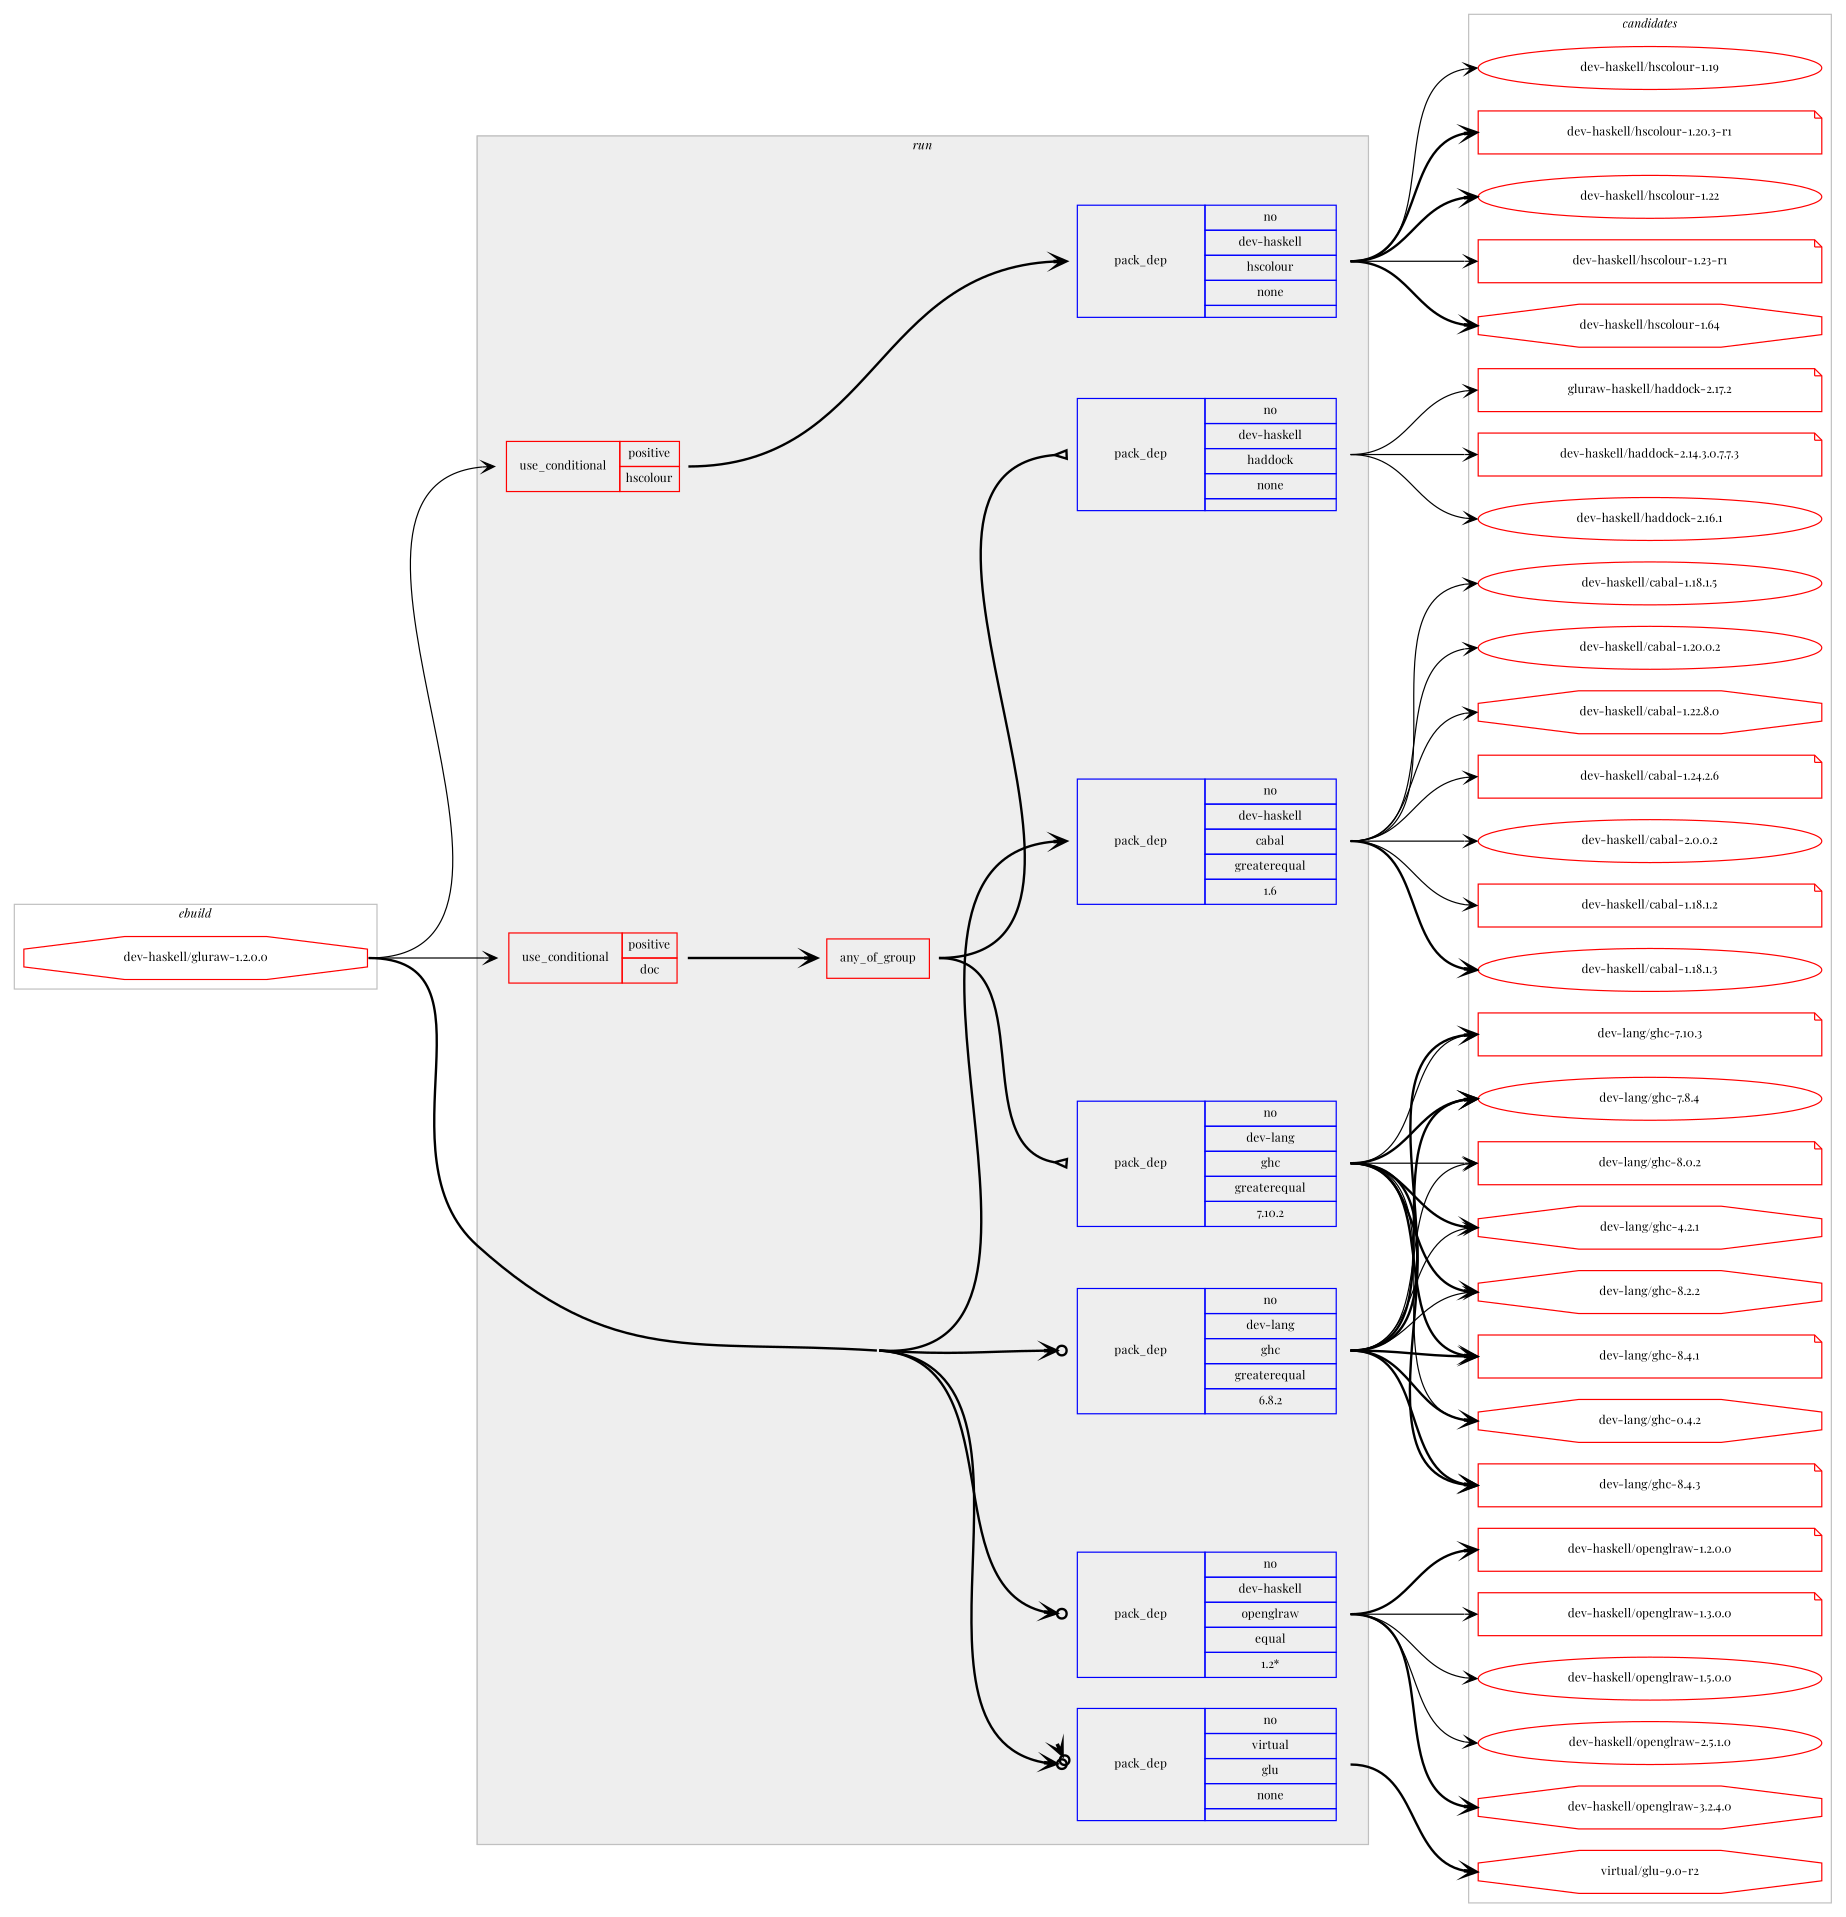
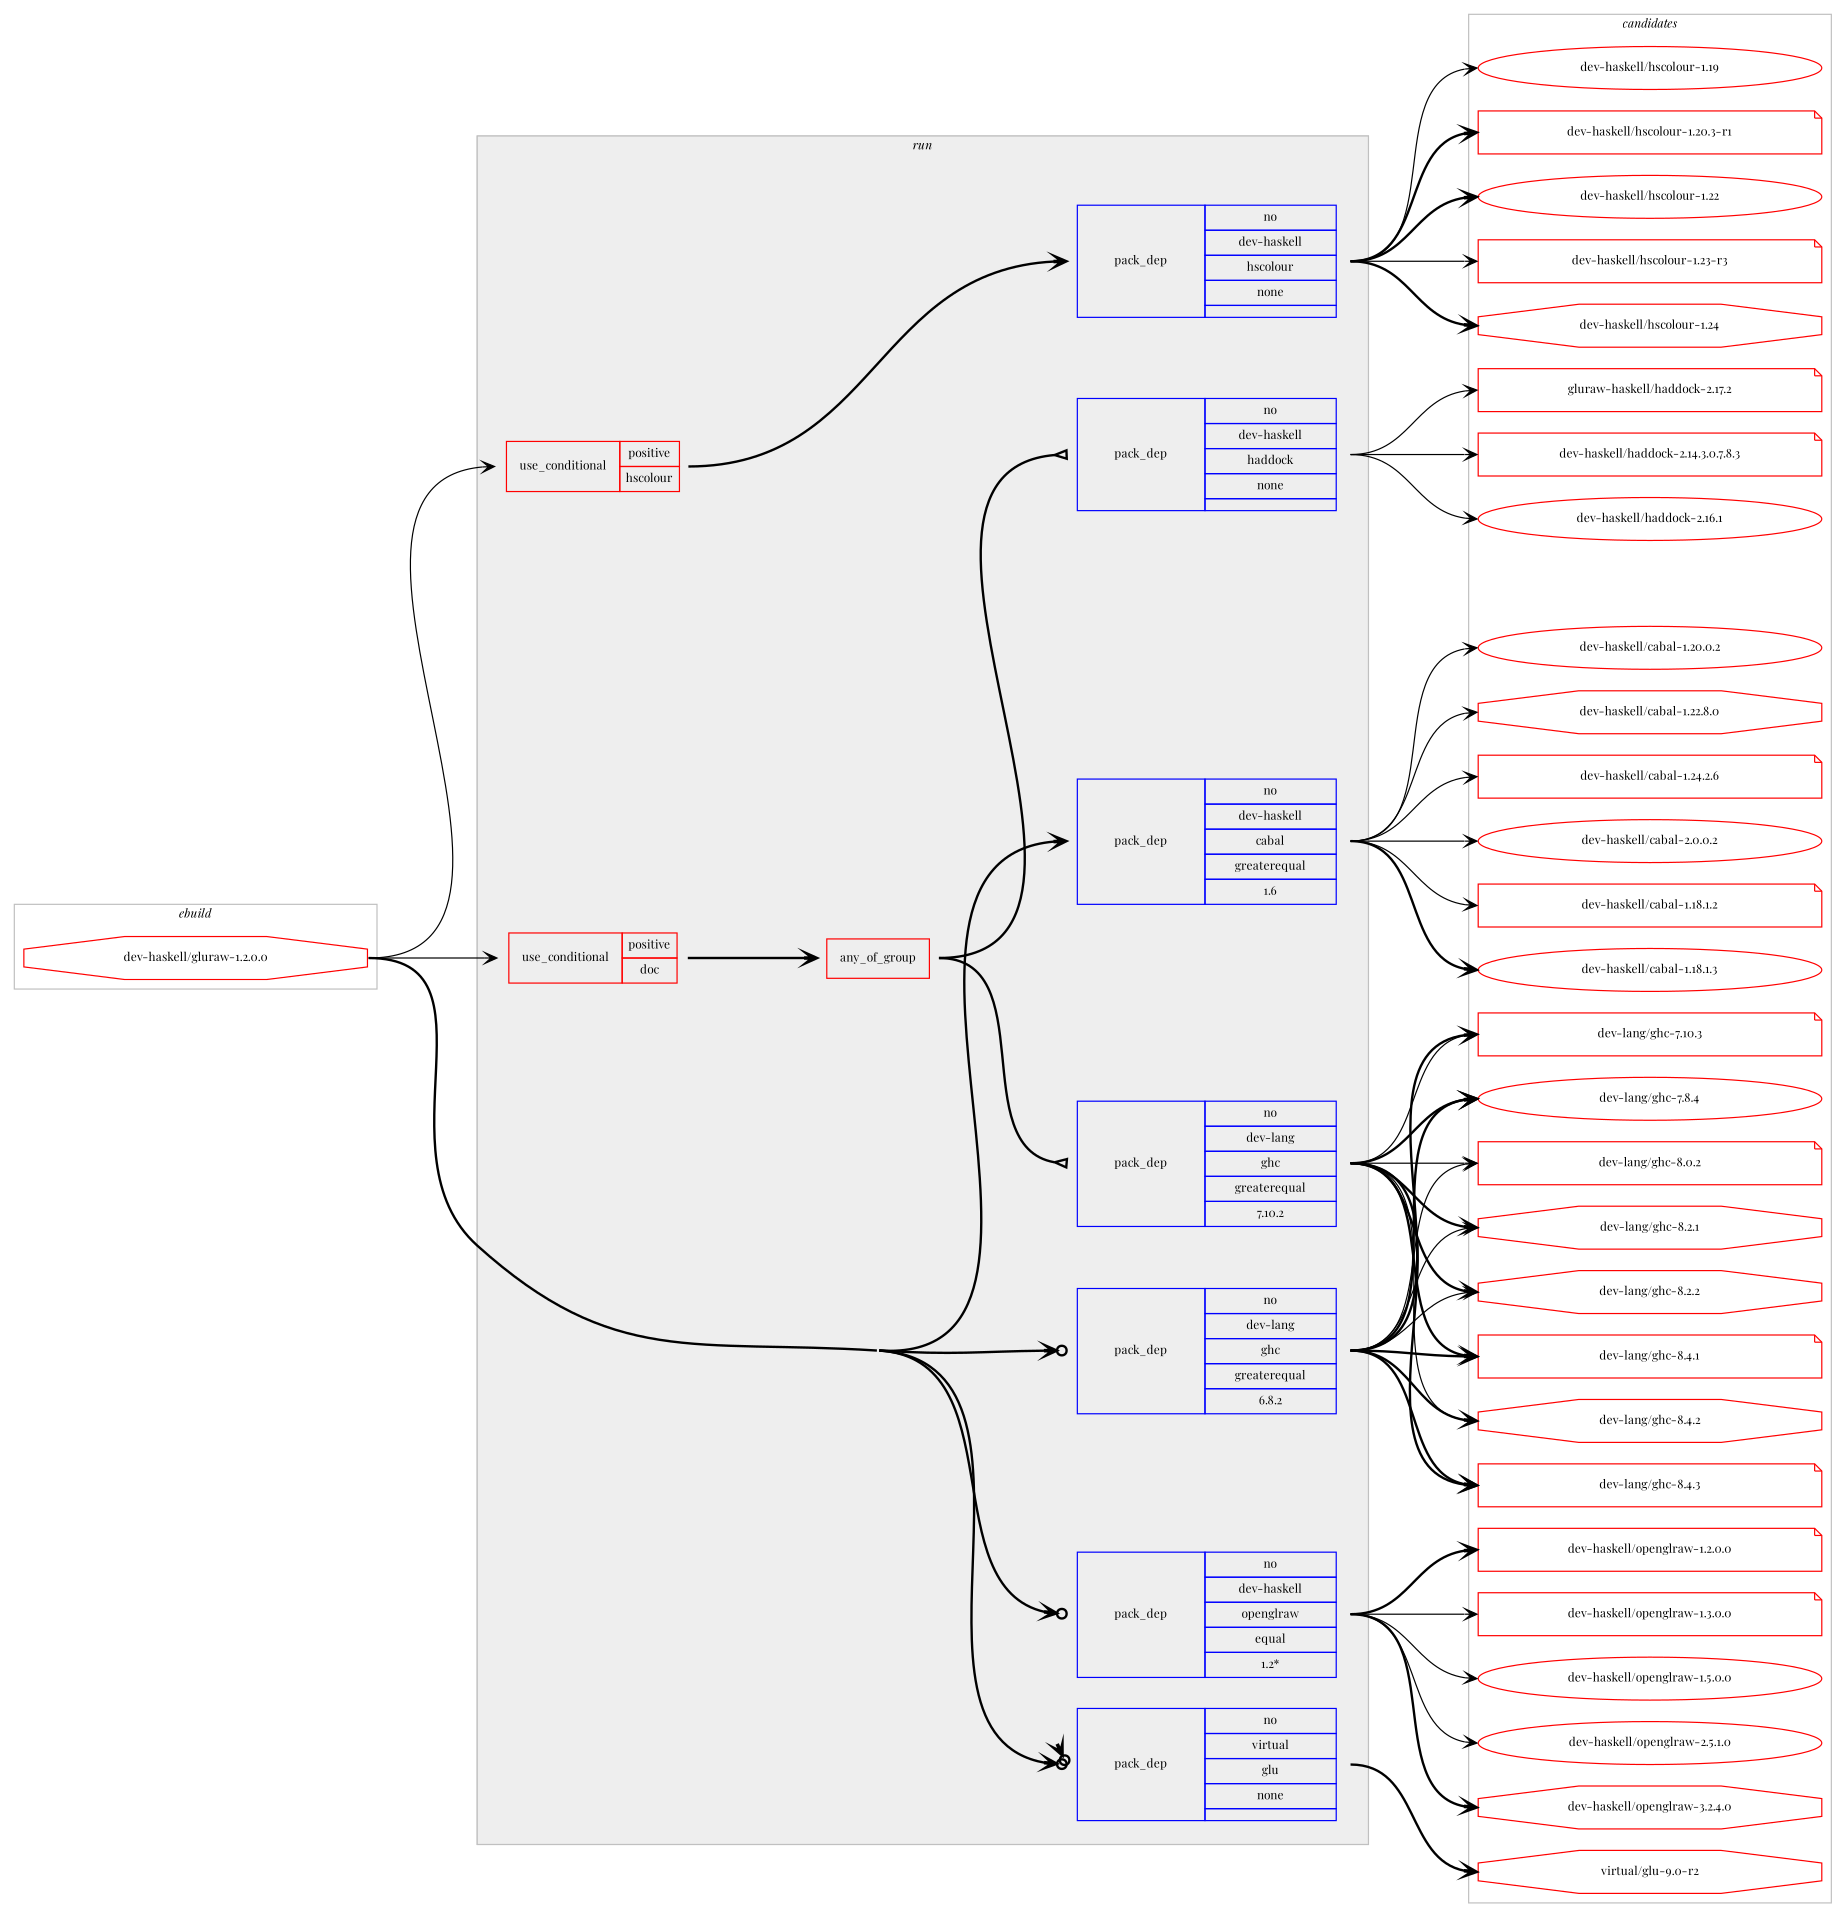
node "dev-haskell/hscolour-1.23-r1": label "dev-haskell/hscolour-1.23-r1" -> "dev-haskell/hscolour-1.23-r3"
node "dev-haskell/hscolour-1.64": label "dev-haskell/hscolour-1.64" -> "dev-haskell/hscolour-1.24"
node "dev-haskell/haddock-2.14.3.0.7.7.3": label "dev-haskell/haddock-2.14.3.0.7.7.3" -> "dev-haskell/haddock-2.14.3.0.7.8.3"
node "dev-haskell/cabal-1.18.1.5": removed
node "dev-lang/ghc-4.2.1": label "dev-lang/ghc-4.2.1" -> "dev-lang/ghc-8.2.1"
node "dev-lang/ghc-0.4.2": label "dev-lang/ghc-0.4.2" -> "dev-lang/ghc-8.4.2"
